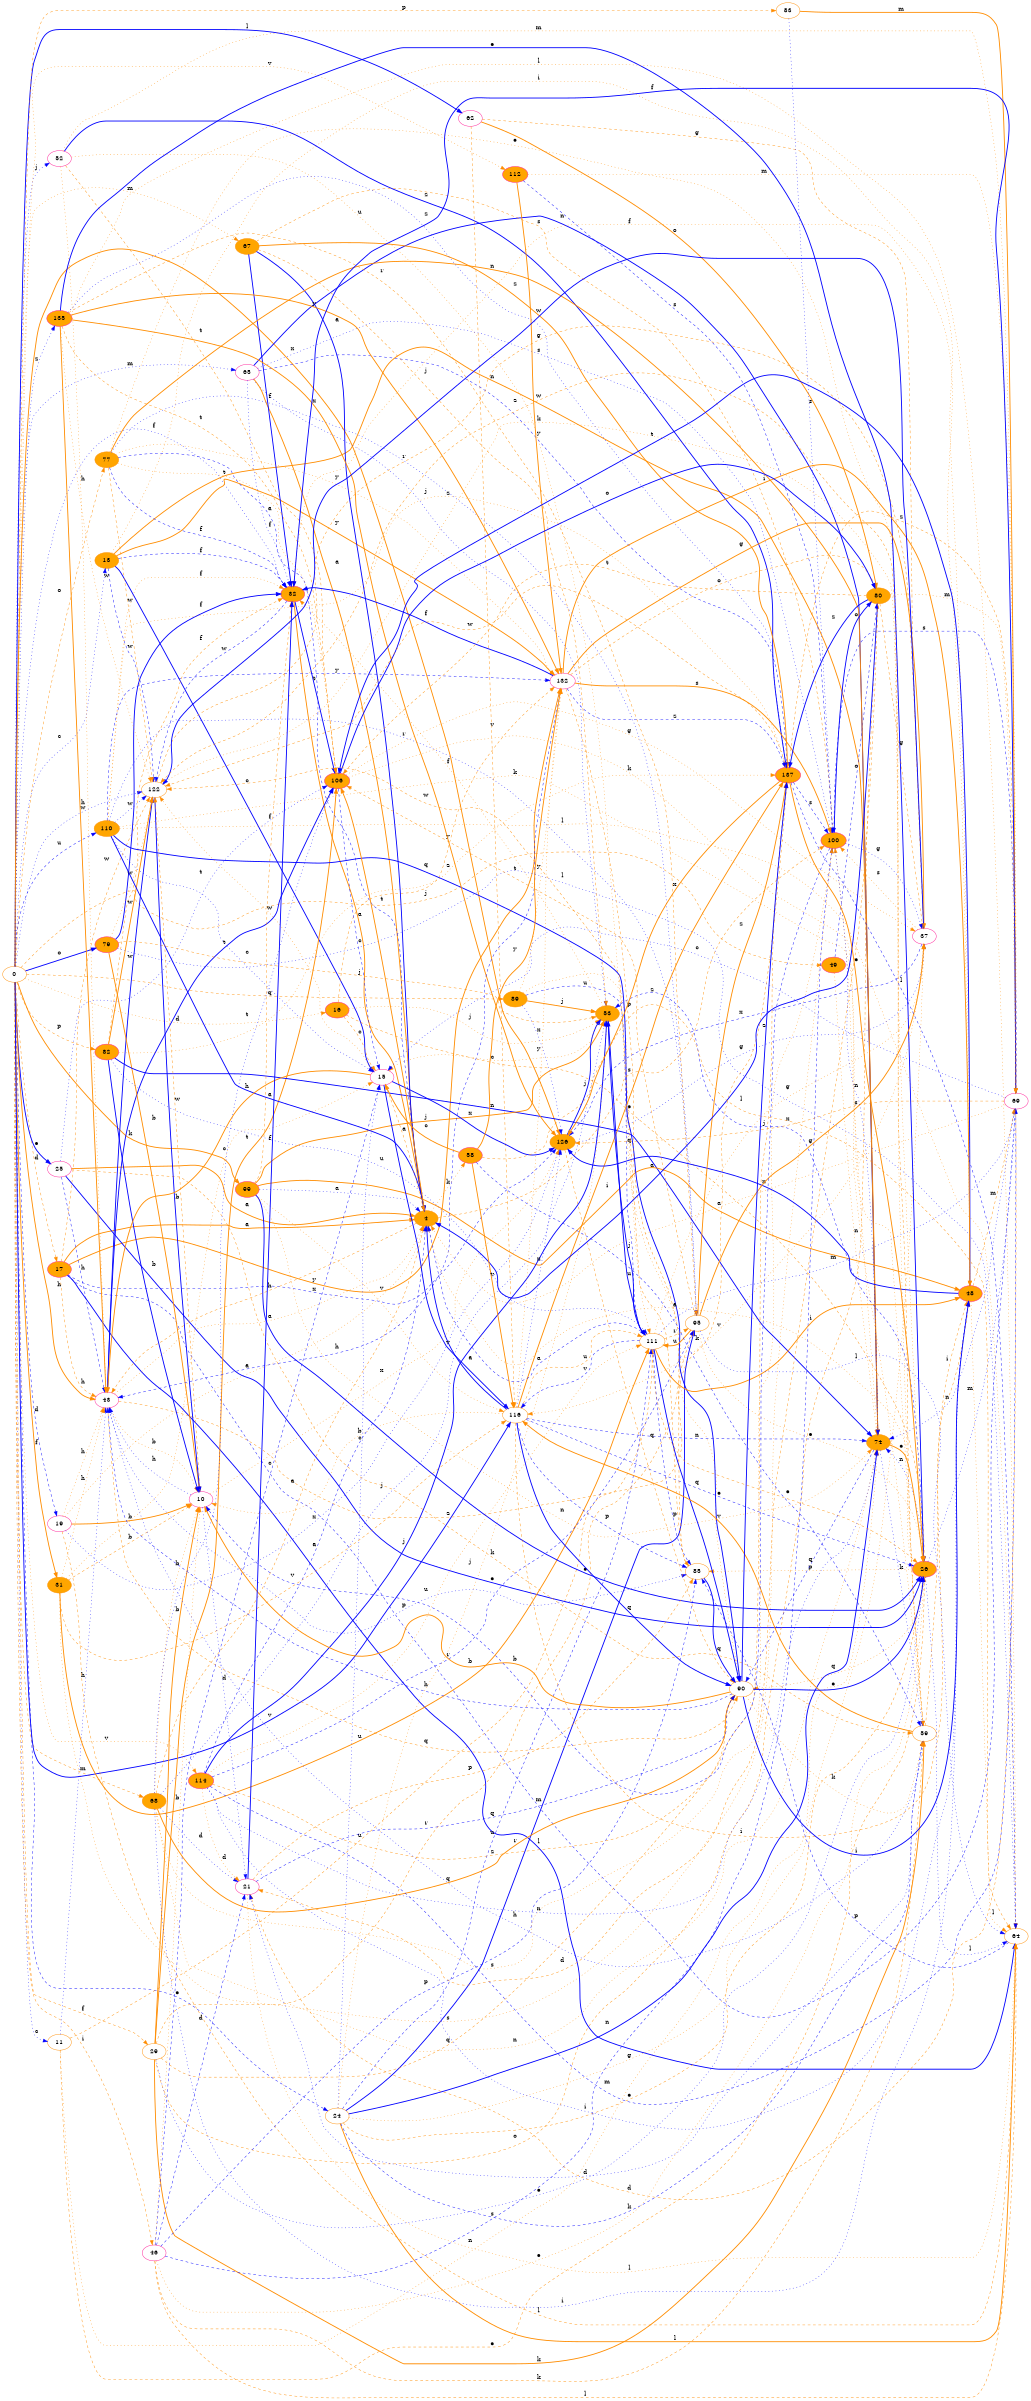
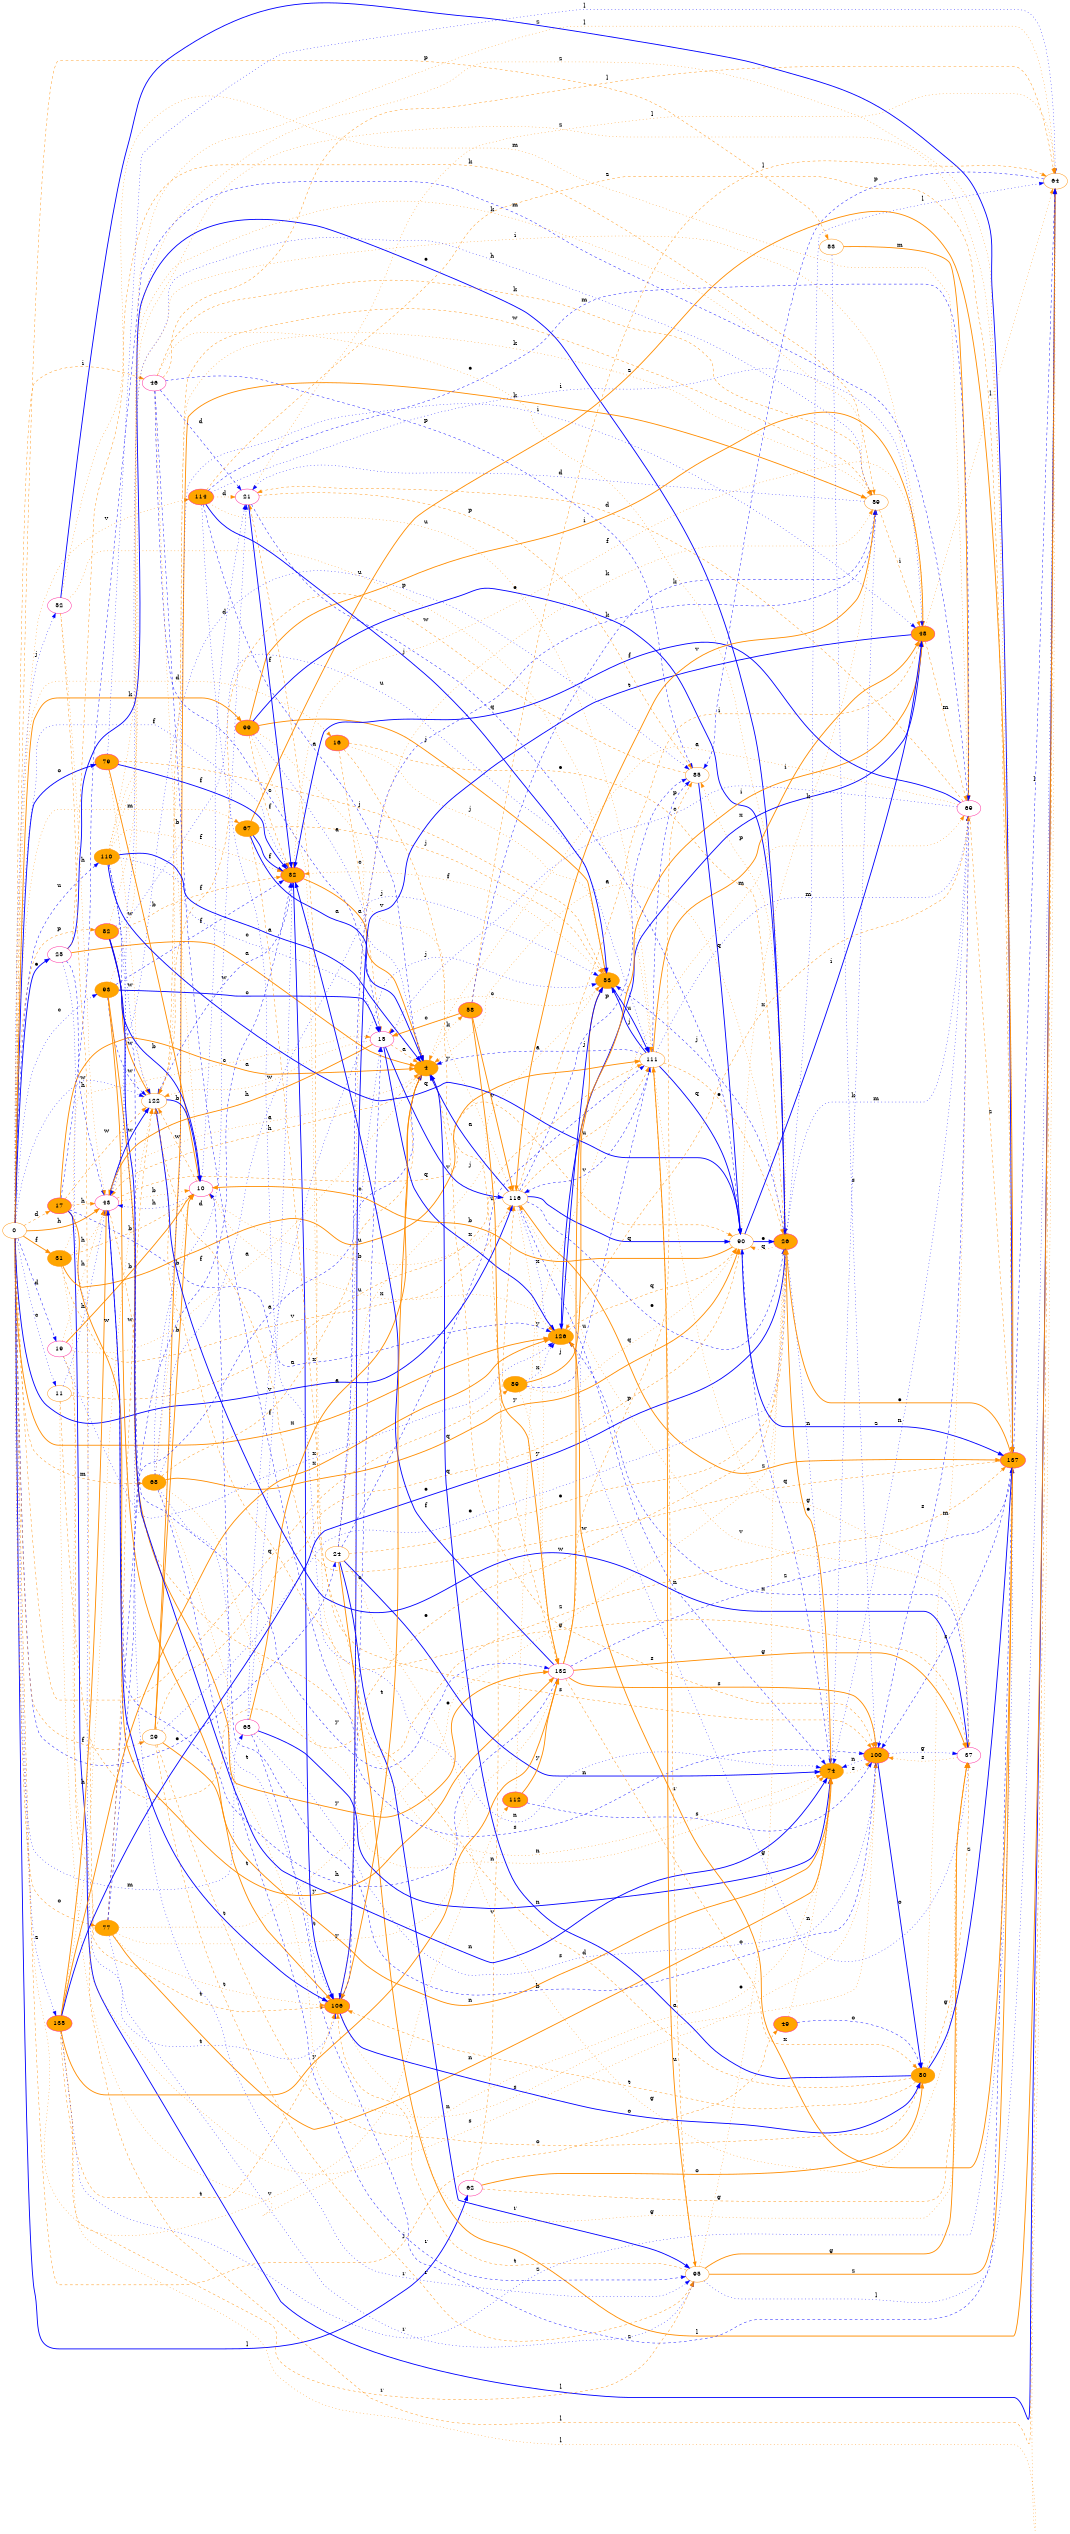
node "13": label "13" -> "93"
edge "114" -> "95": now "68" -> "95"
edge "90" -> "43": removed, label "h"
